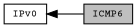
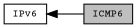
node "IPv0": label "IPv0" -> "IPv6"
